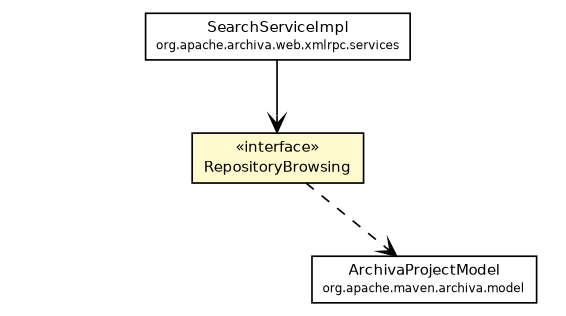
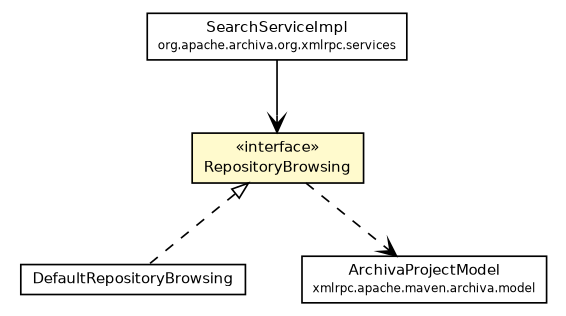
node "SearchServiceImpl": text "org.apache.archiva.web.xmlrpc.services" -> "org.apache.archiva.org.xmlrpc.services"
node "DefaultRepositoryBrowsing": added
node "ArchivaProjectModel": text "org.apache.maven.archiva.model" -> "xmlrpc.apache.maven.archiva.model"
